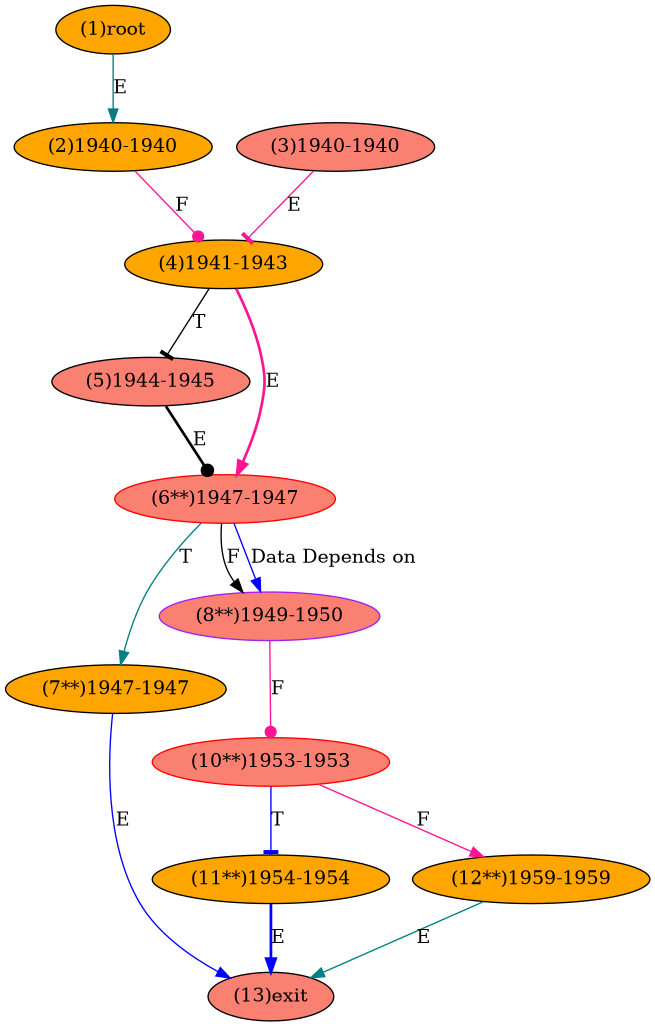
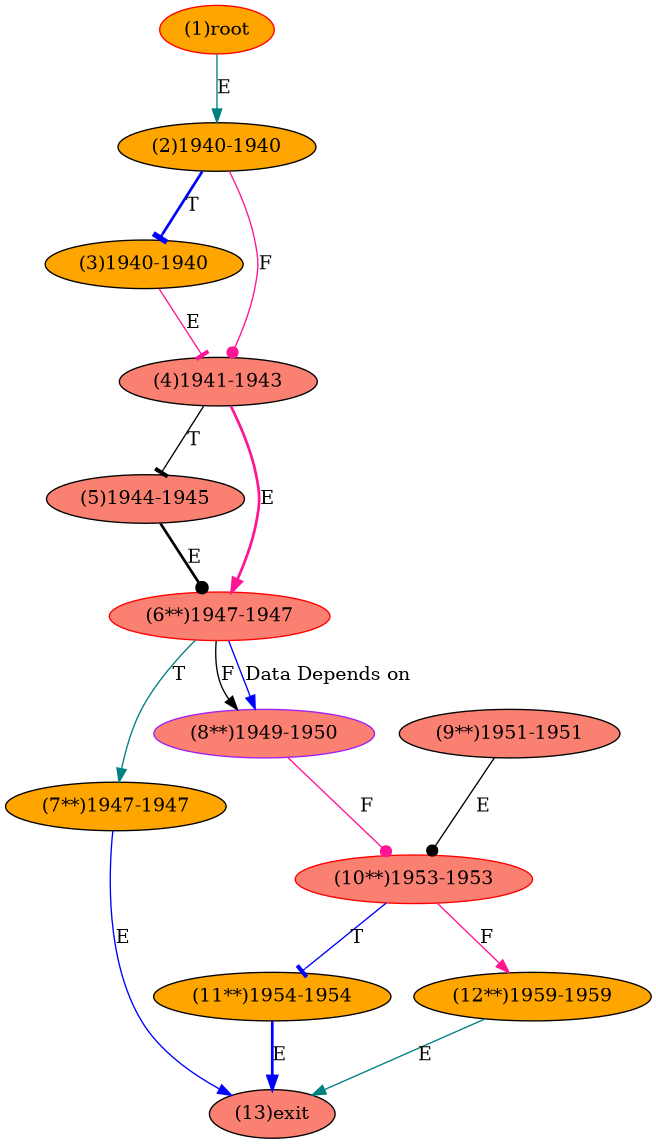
node "(1)root": color black -> red
node "(3)1940-1940": fillcolor salmon -> orange
edge "(2)1940-1940" -> "(3)1940-1940": added, label "T"
node "(4)1941-1943": fillcolor orange -> salmon
node "(9**)1951-1951": added
